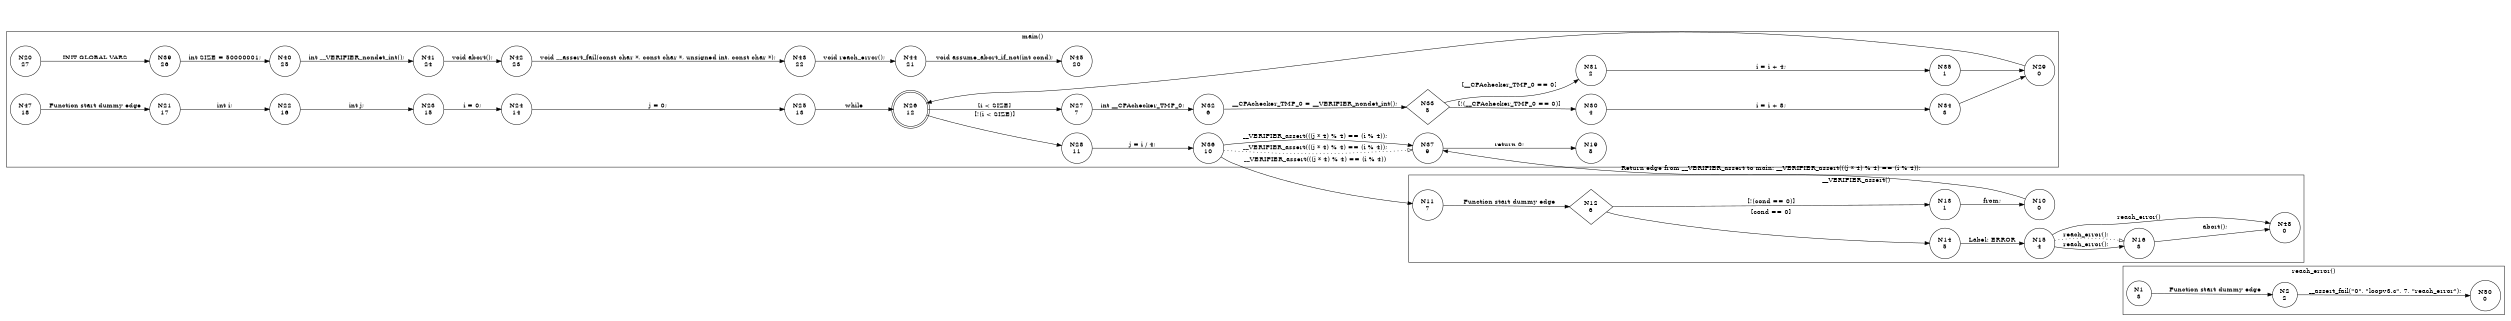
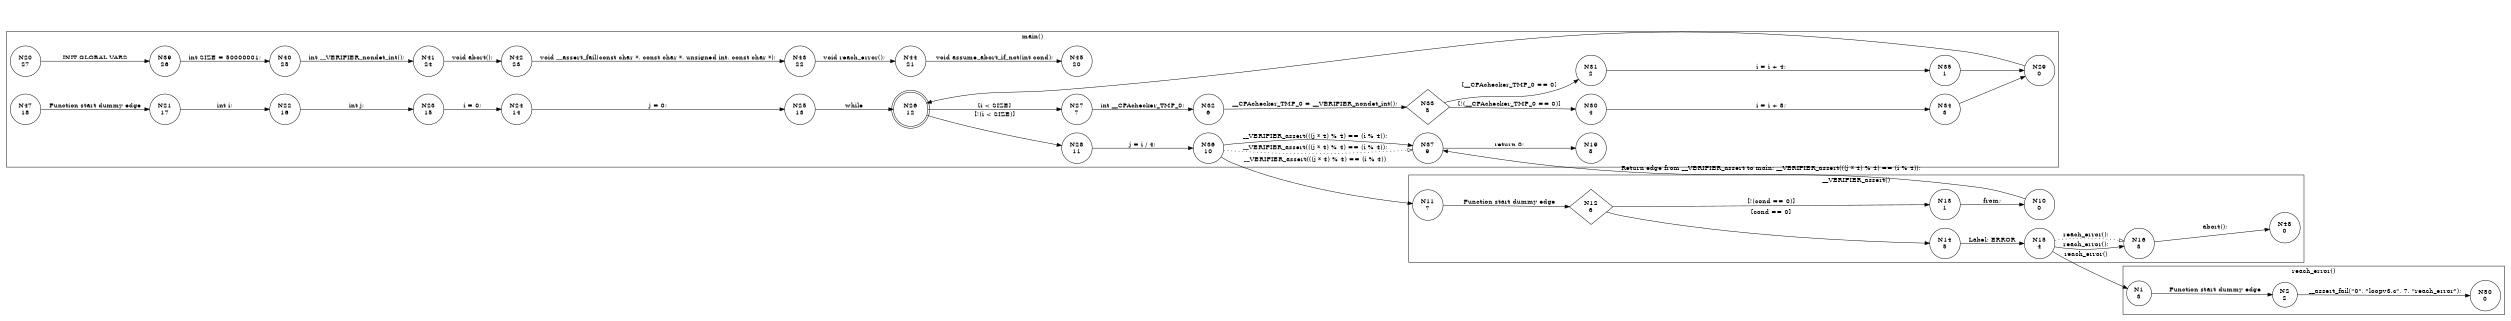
edge "N15 4" -> "N48 0": now "N15 4" -> "N1 3"
